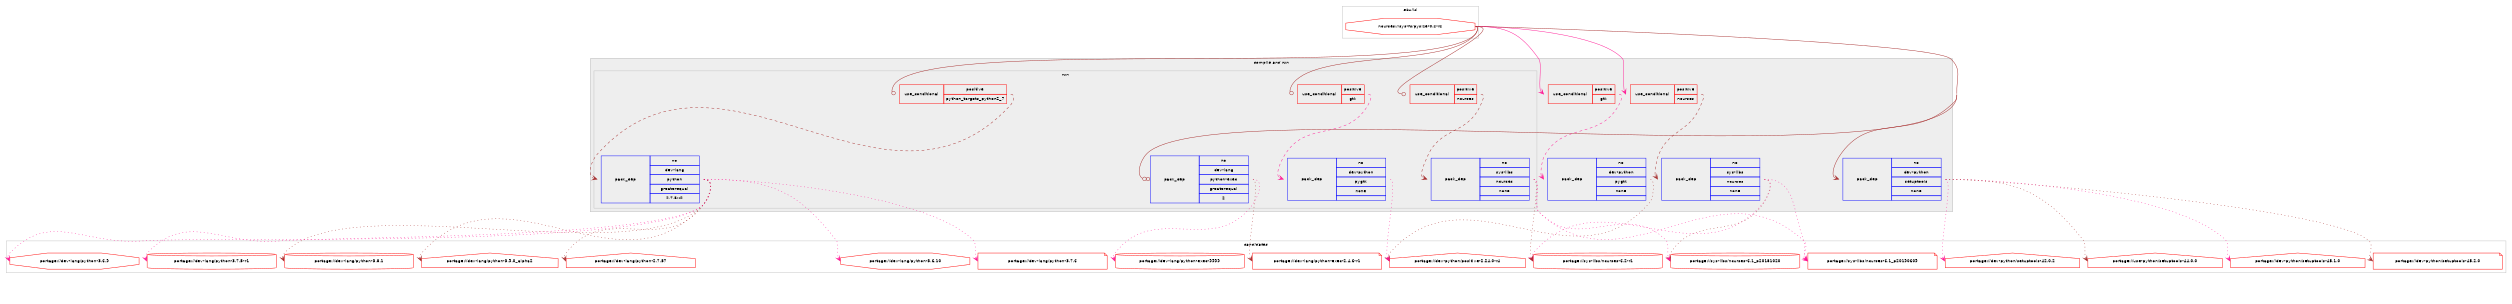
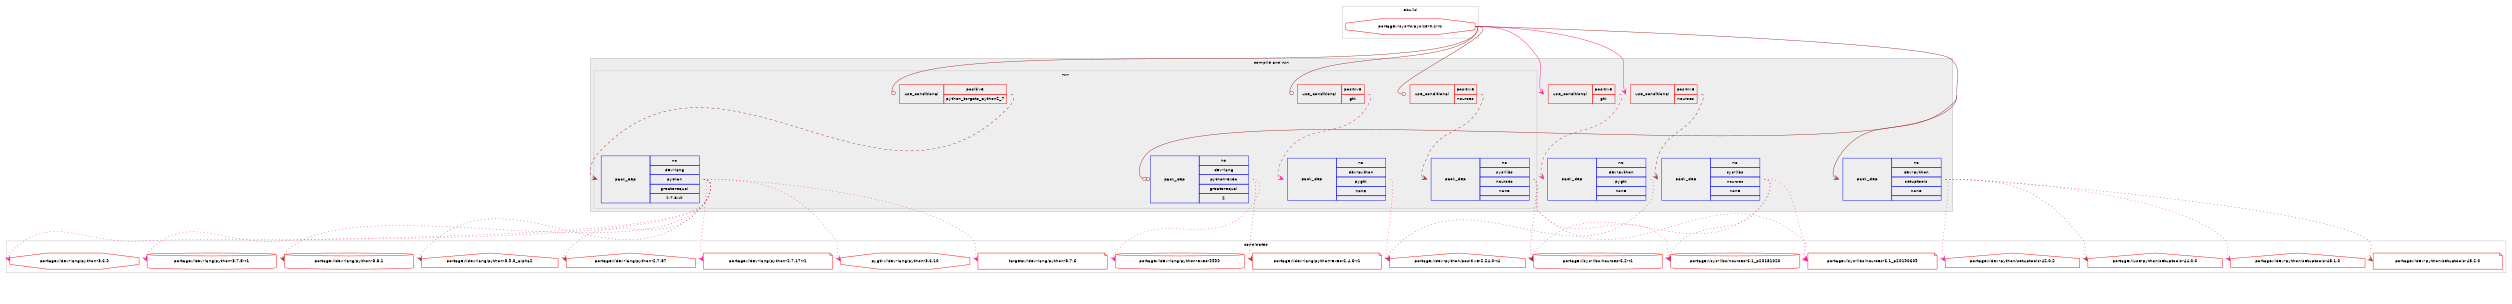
node "ncurses://sys-fs/pysize-0.2-r2": label "ncurses://sys-fs/pysize-0.2-r2" -> "portage://sys-fs/pysize-0.2-r2"
node "portage://dev-lang/python-2.7.17-r1": added
node "portage://dev-lang/python-3.6.10": label "portage://dev-lang/python-3.6.10" -> "pygtk://dev-lang/python-3.6.10"
node "portage://dev-lang/python-3.7.6": label "portage://dev-lang/python-3.7.6" -> "targets://dev-lang/python-3.7.6"
